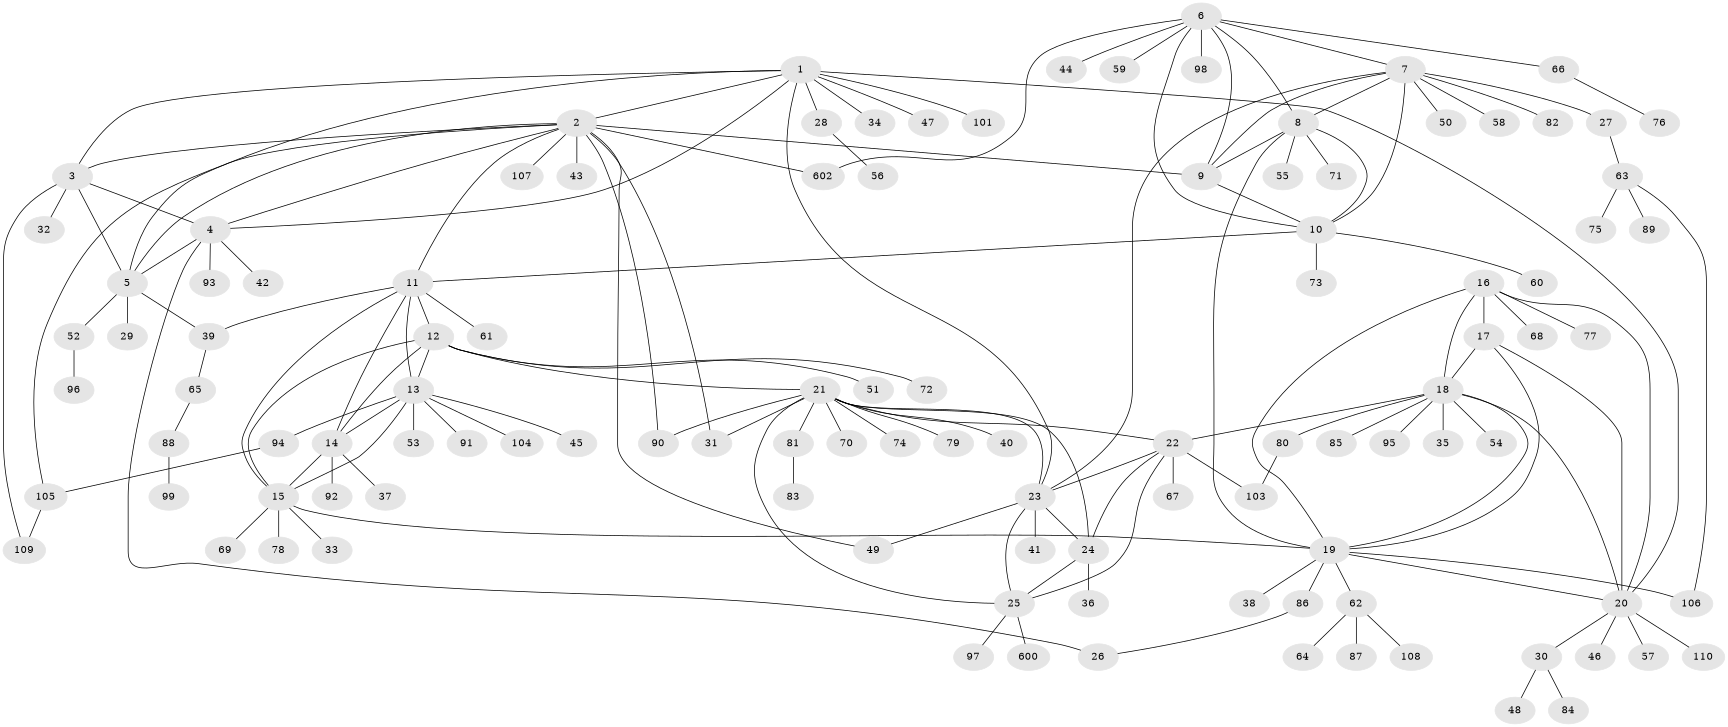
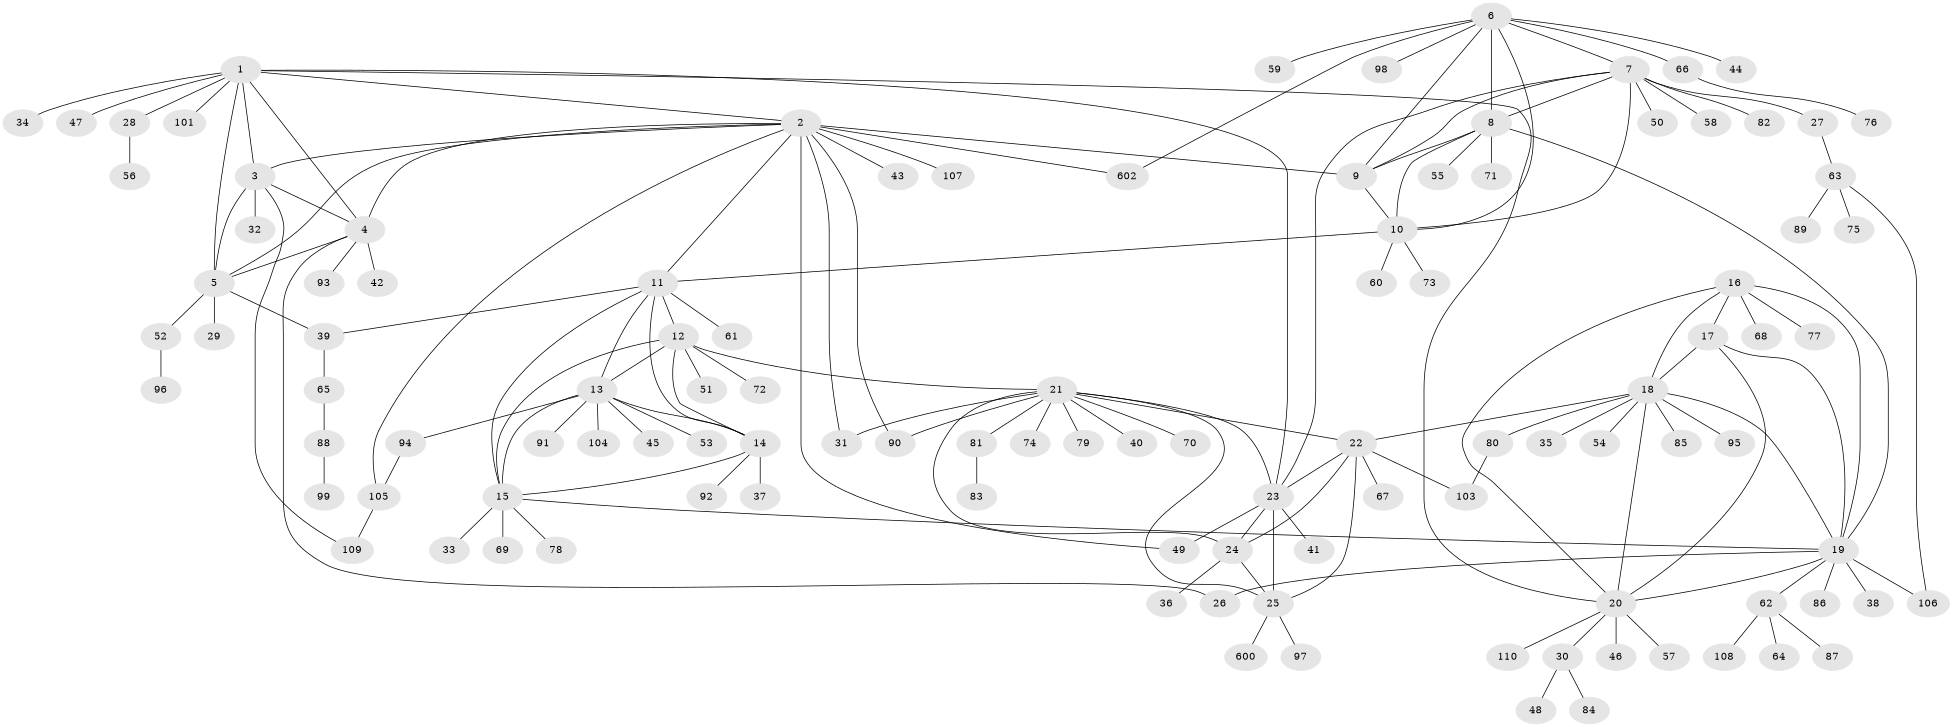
edge "86" -- "26": now "19" -- "26"
